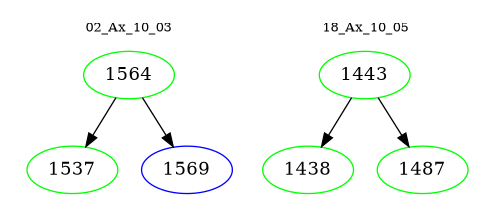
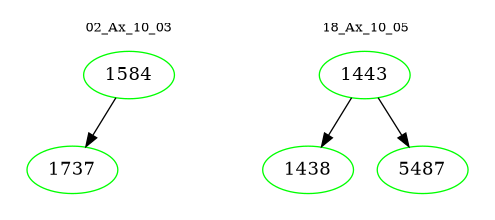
node "1564": label "1564" -> "1584"
node "1537": label "1537" -> "1737"
node "1569": removed
node "1487": label "1487" -> "5487"
